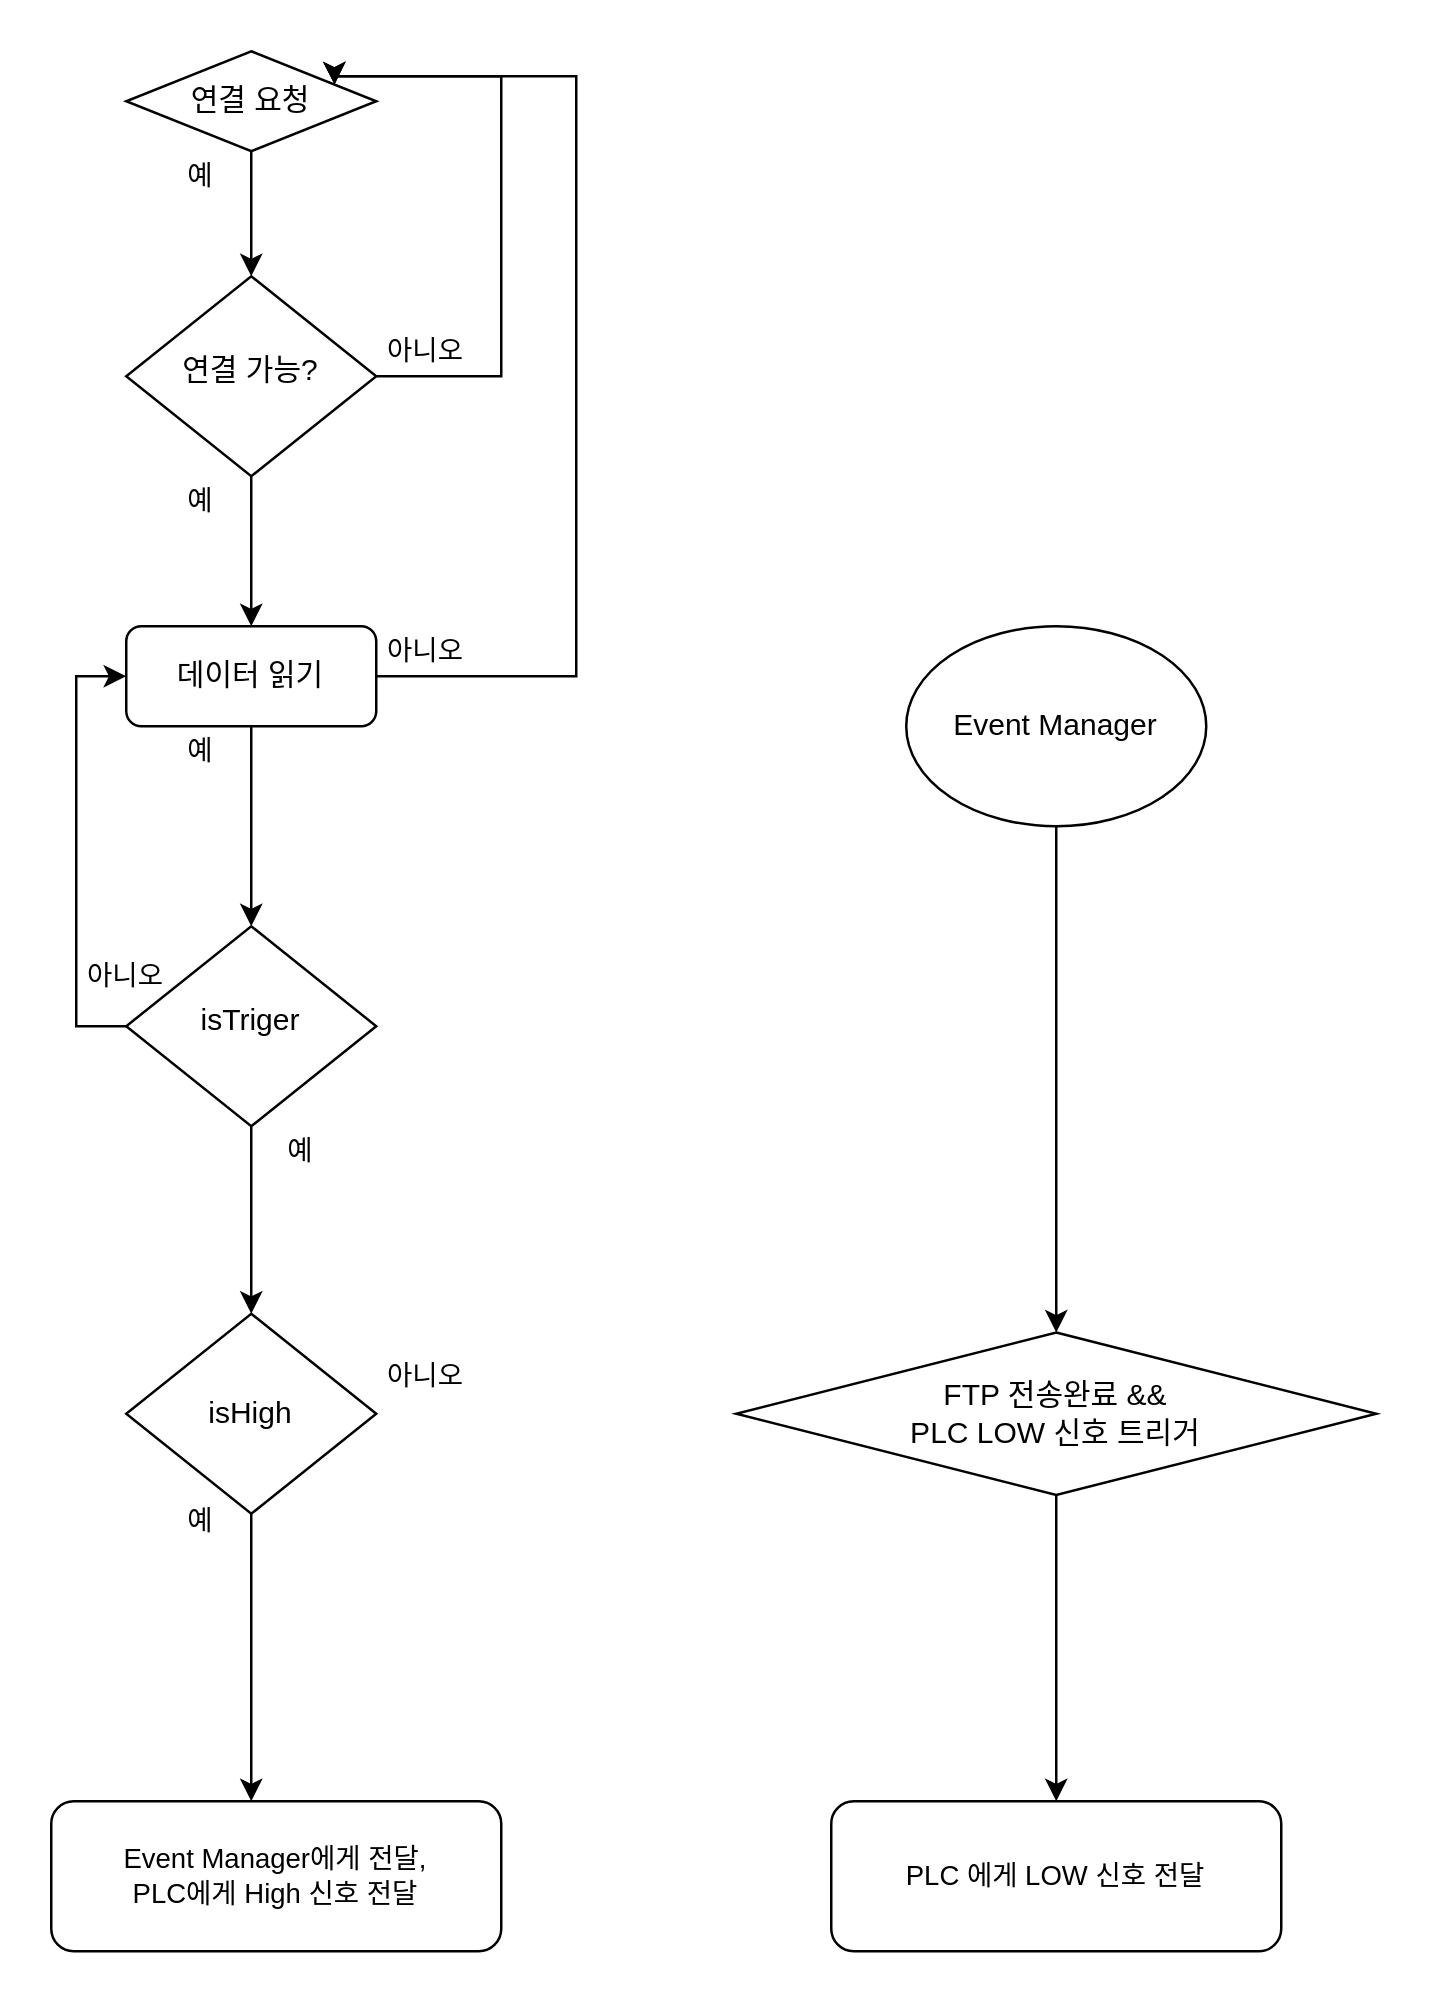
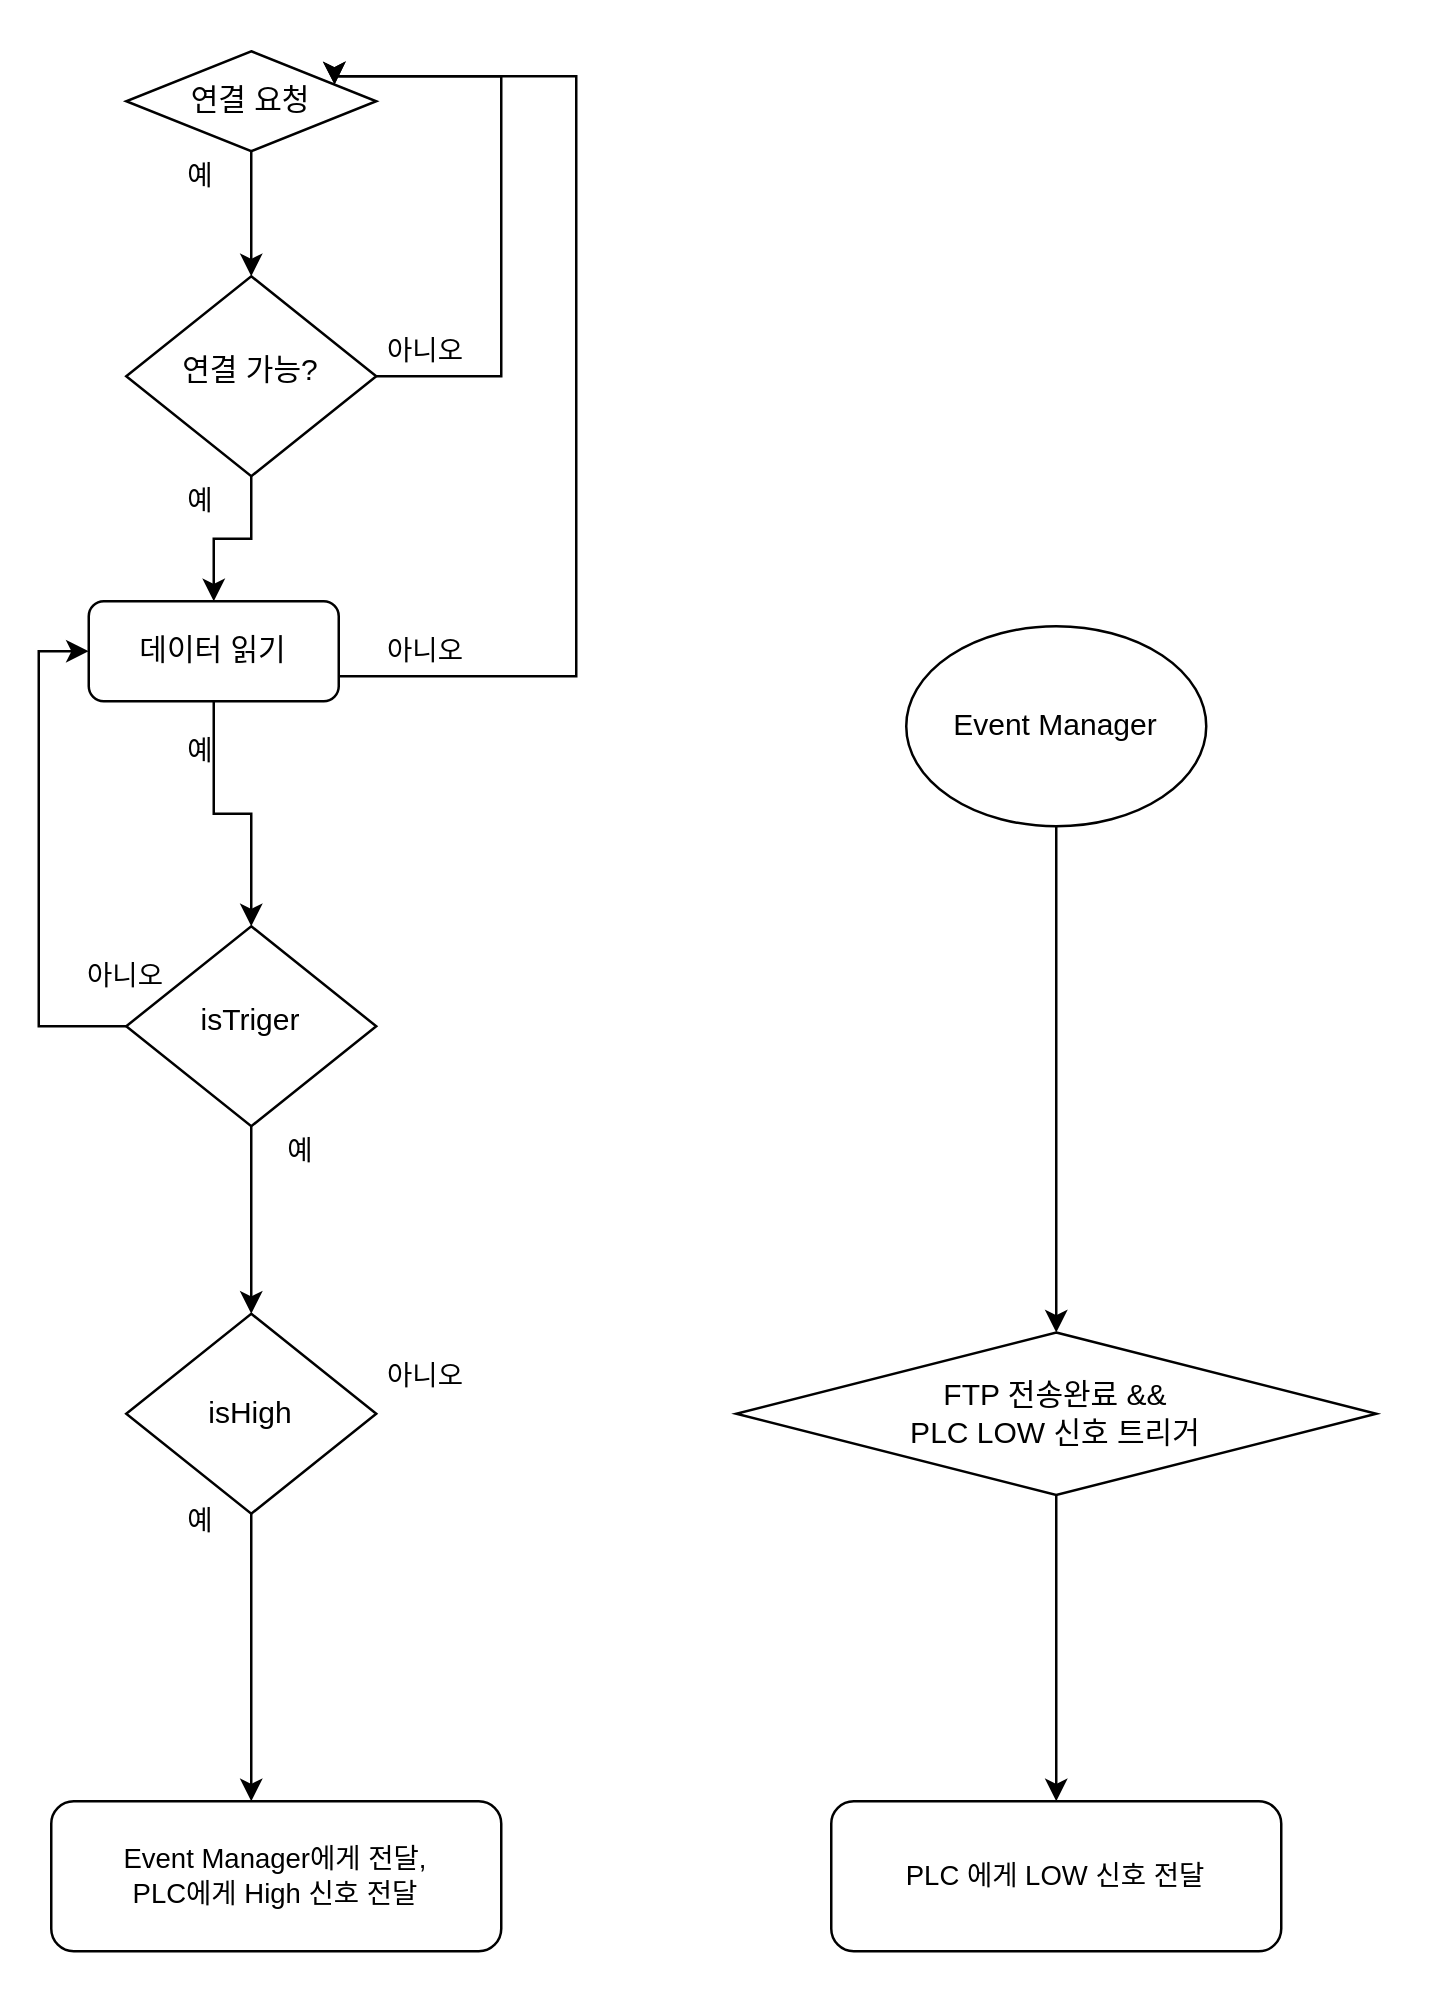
node "데이터 읽기": moved (251, 676) -> (214, 651)
